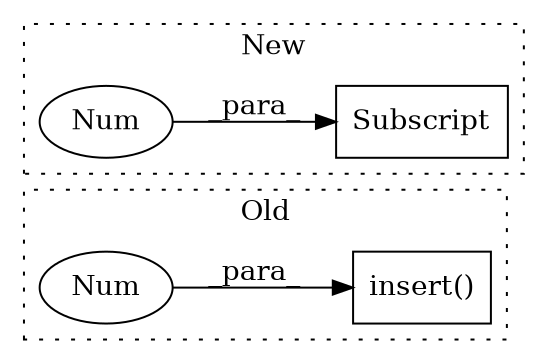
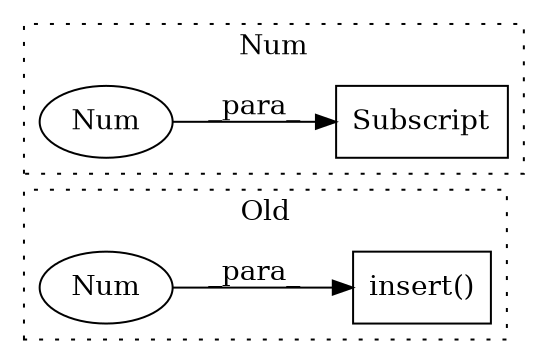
cluster "New": label "New" -> "Num"
